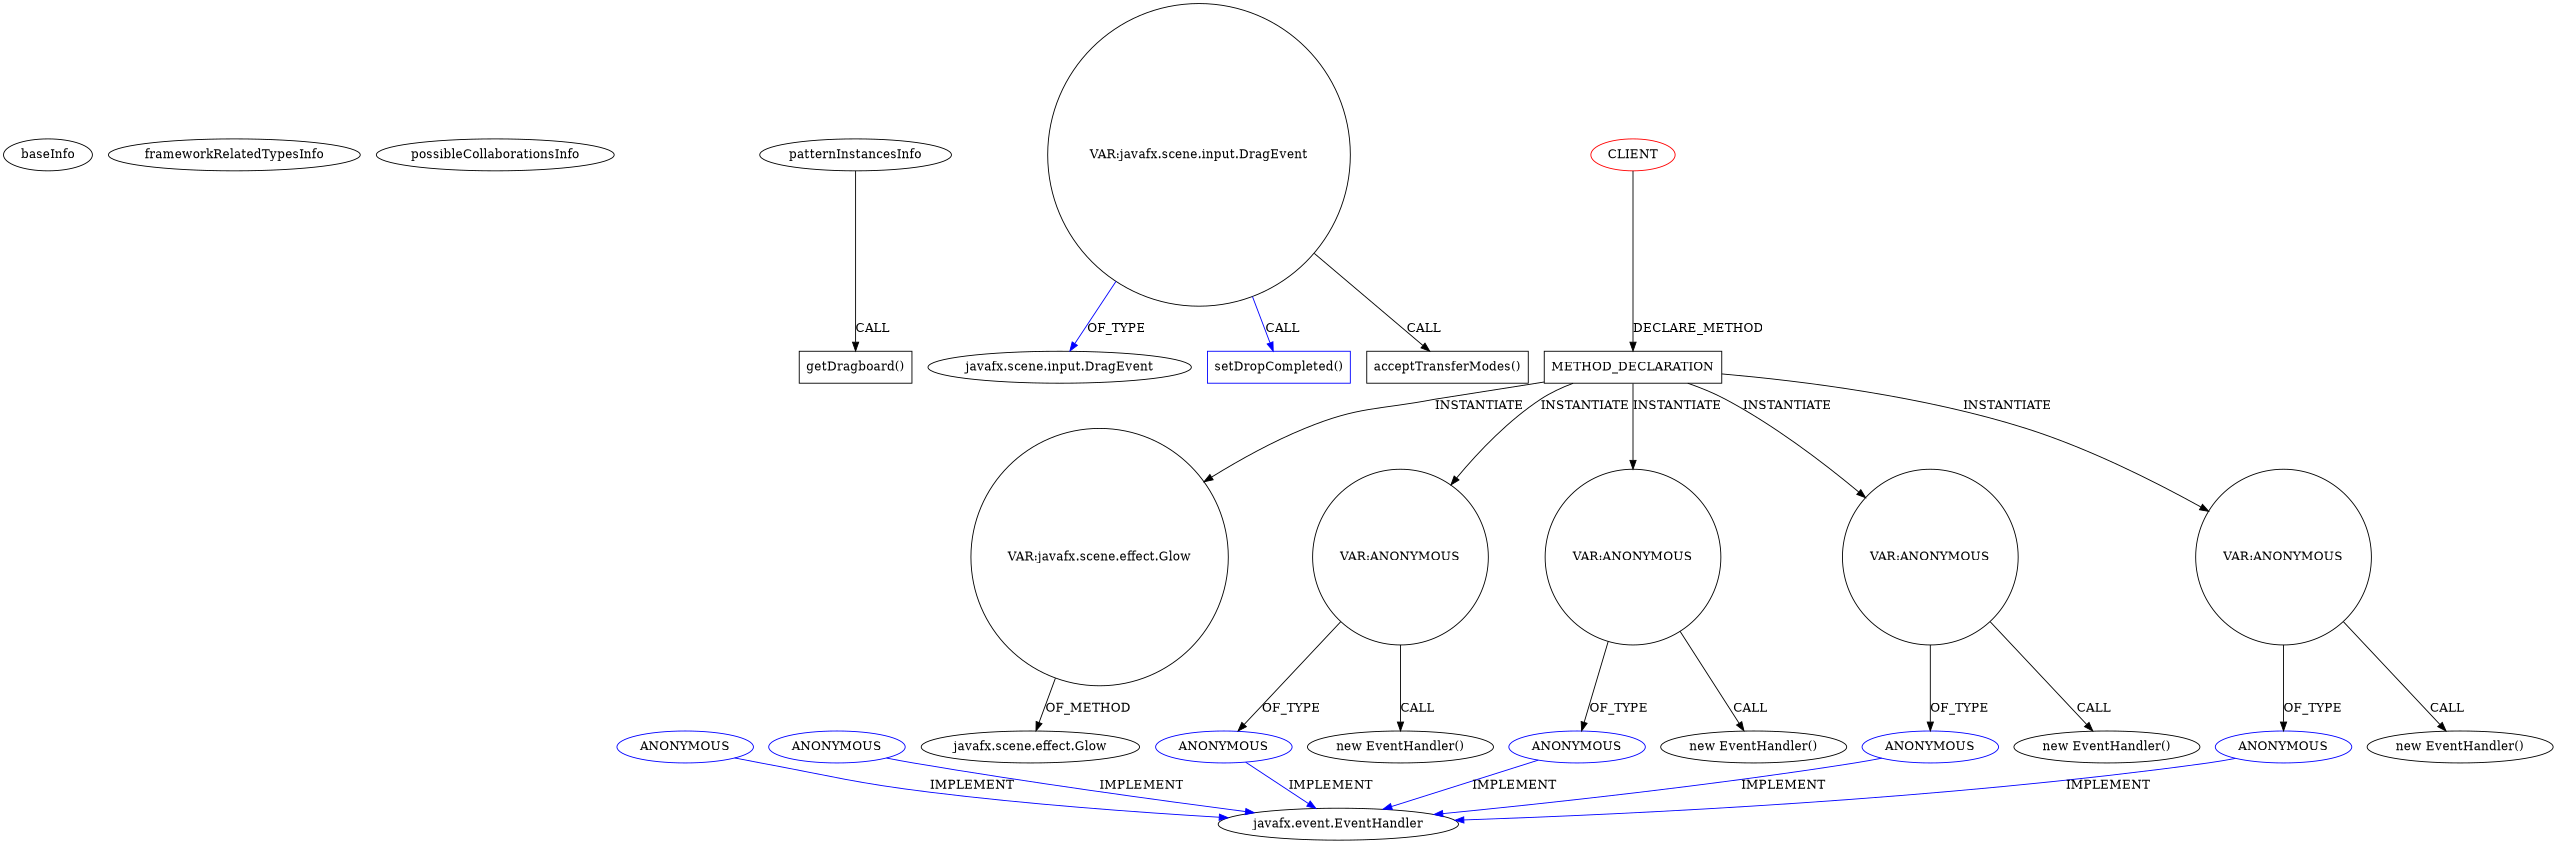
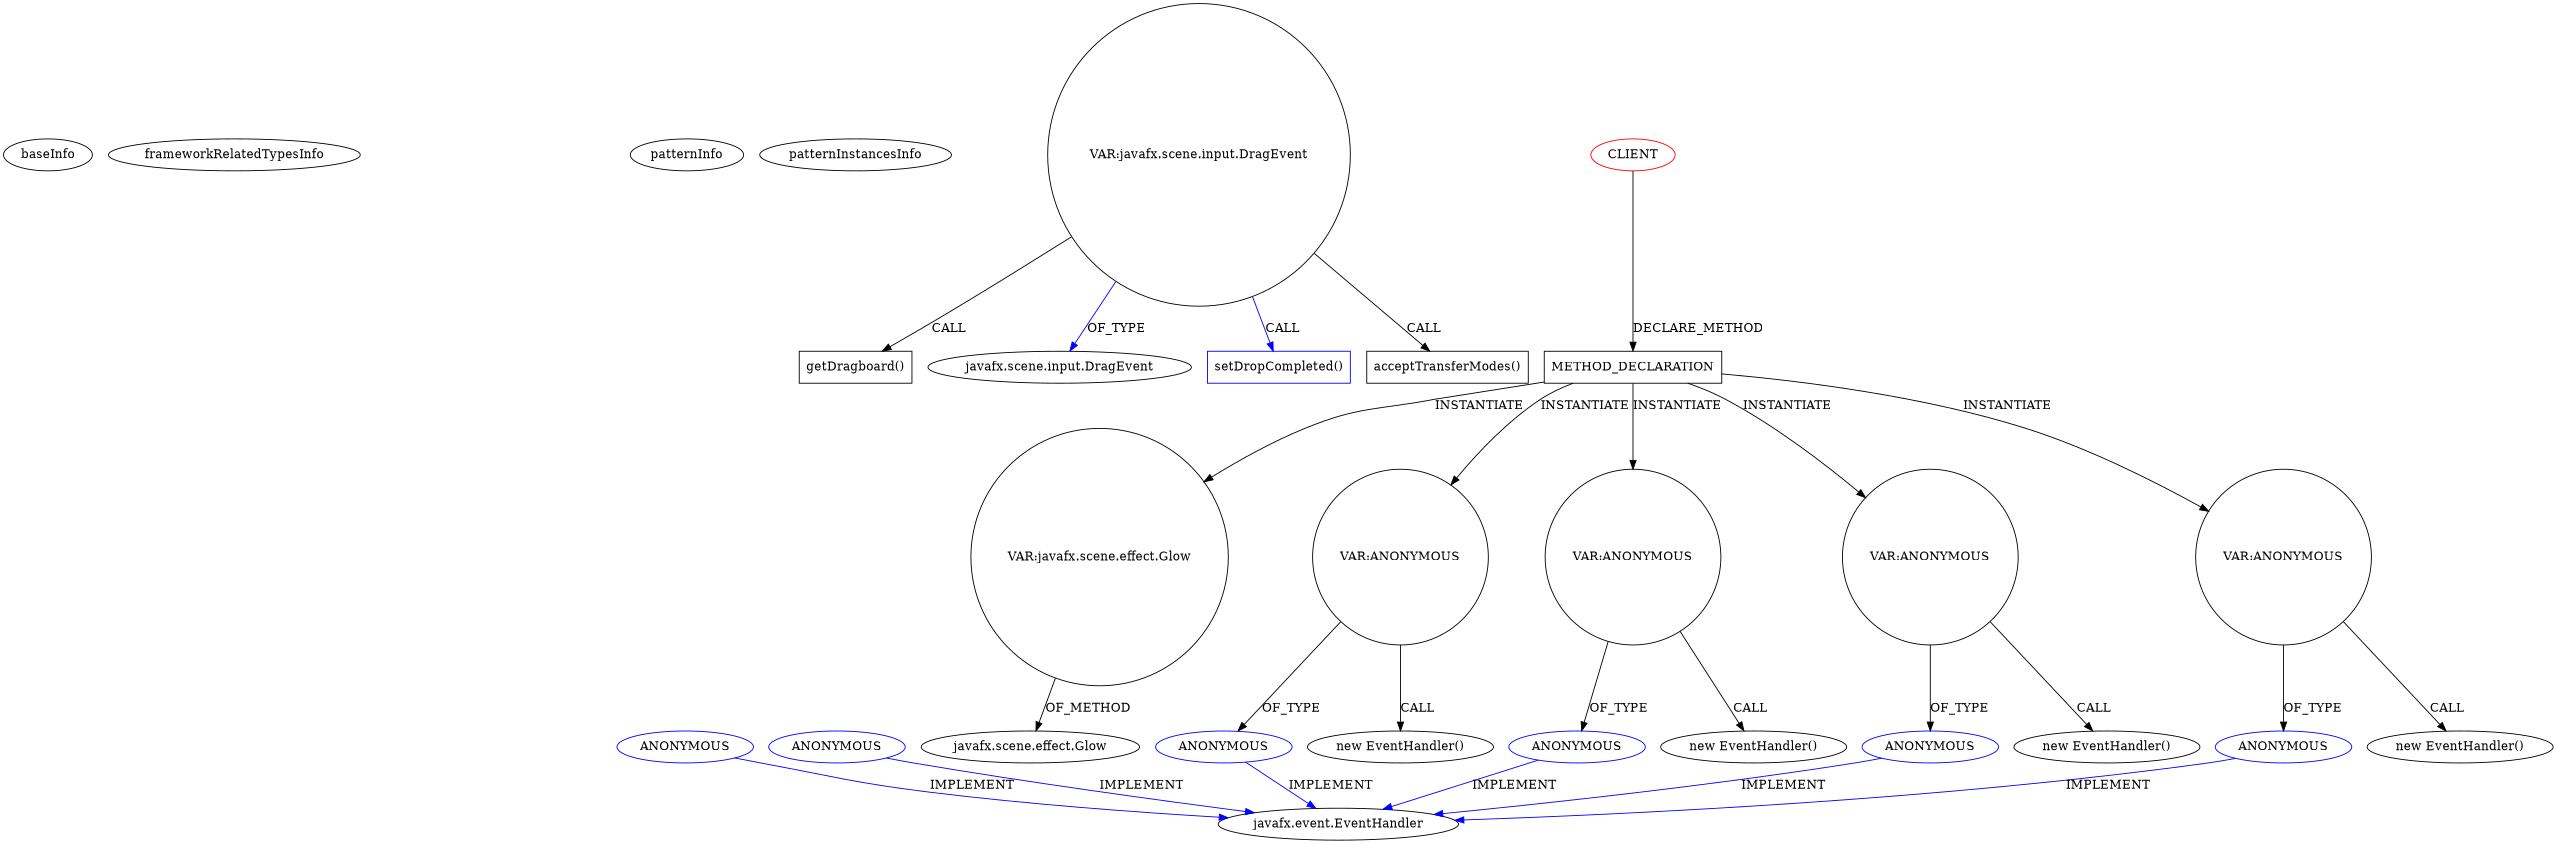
node "possibleCollaborationsInfo": removed
node "patternInfo": added
edge "patternInstancesInfo" -> "getDragboard()": now "VAR:javafx.scene.input.DragEvent" -> "getDragboard()"
